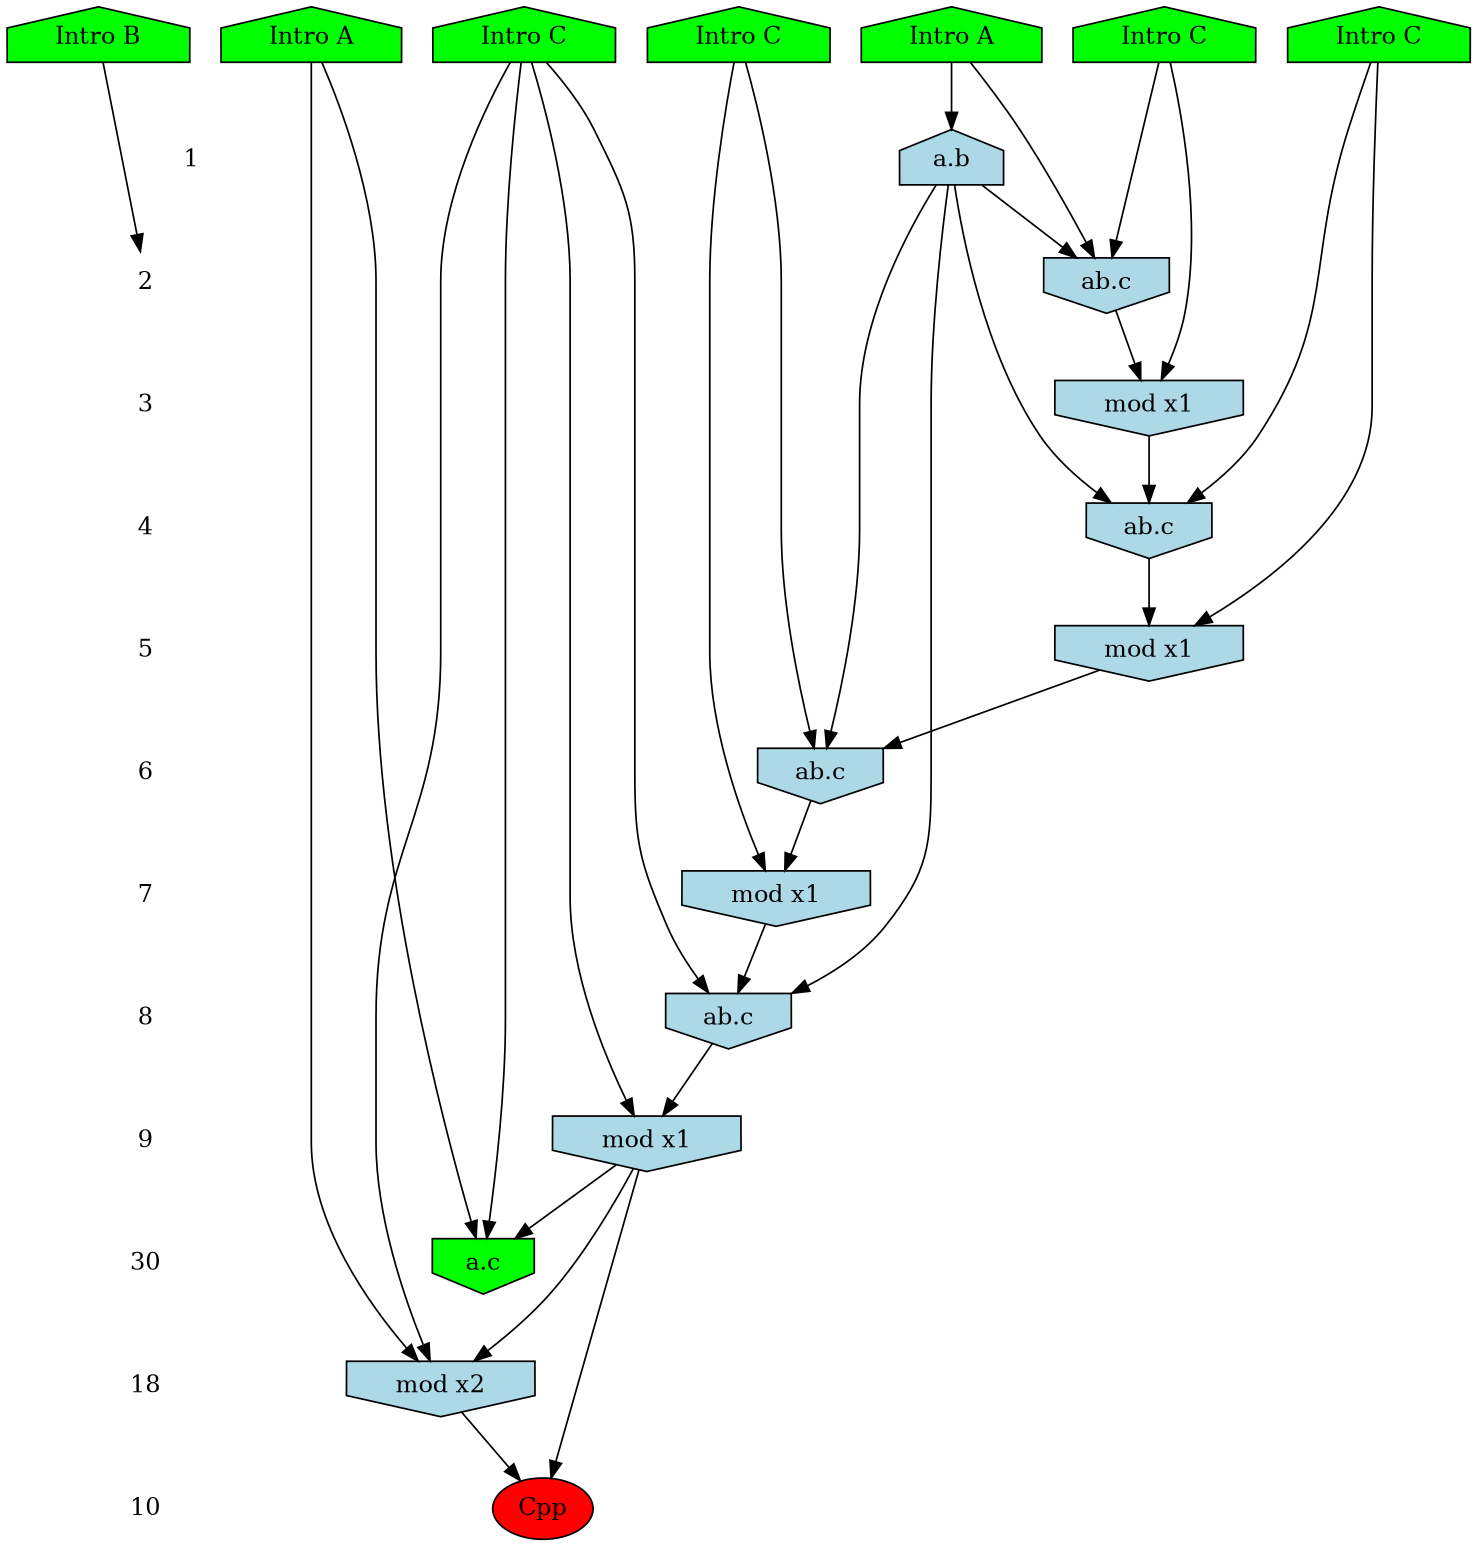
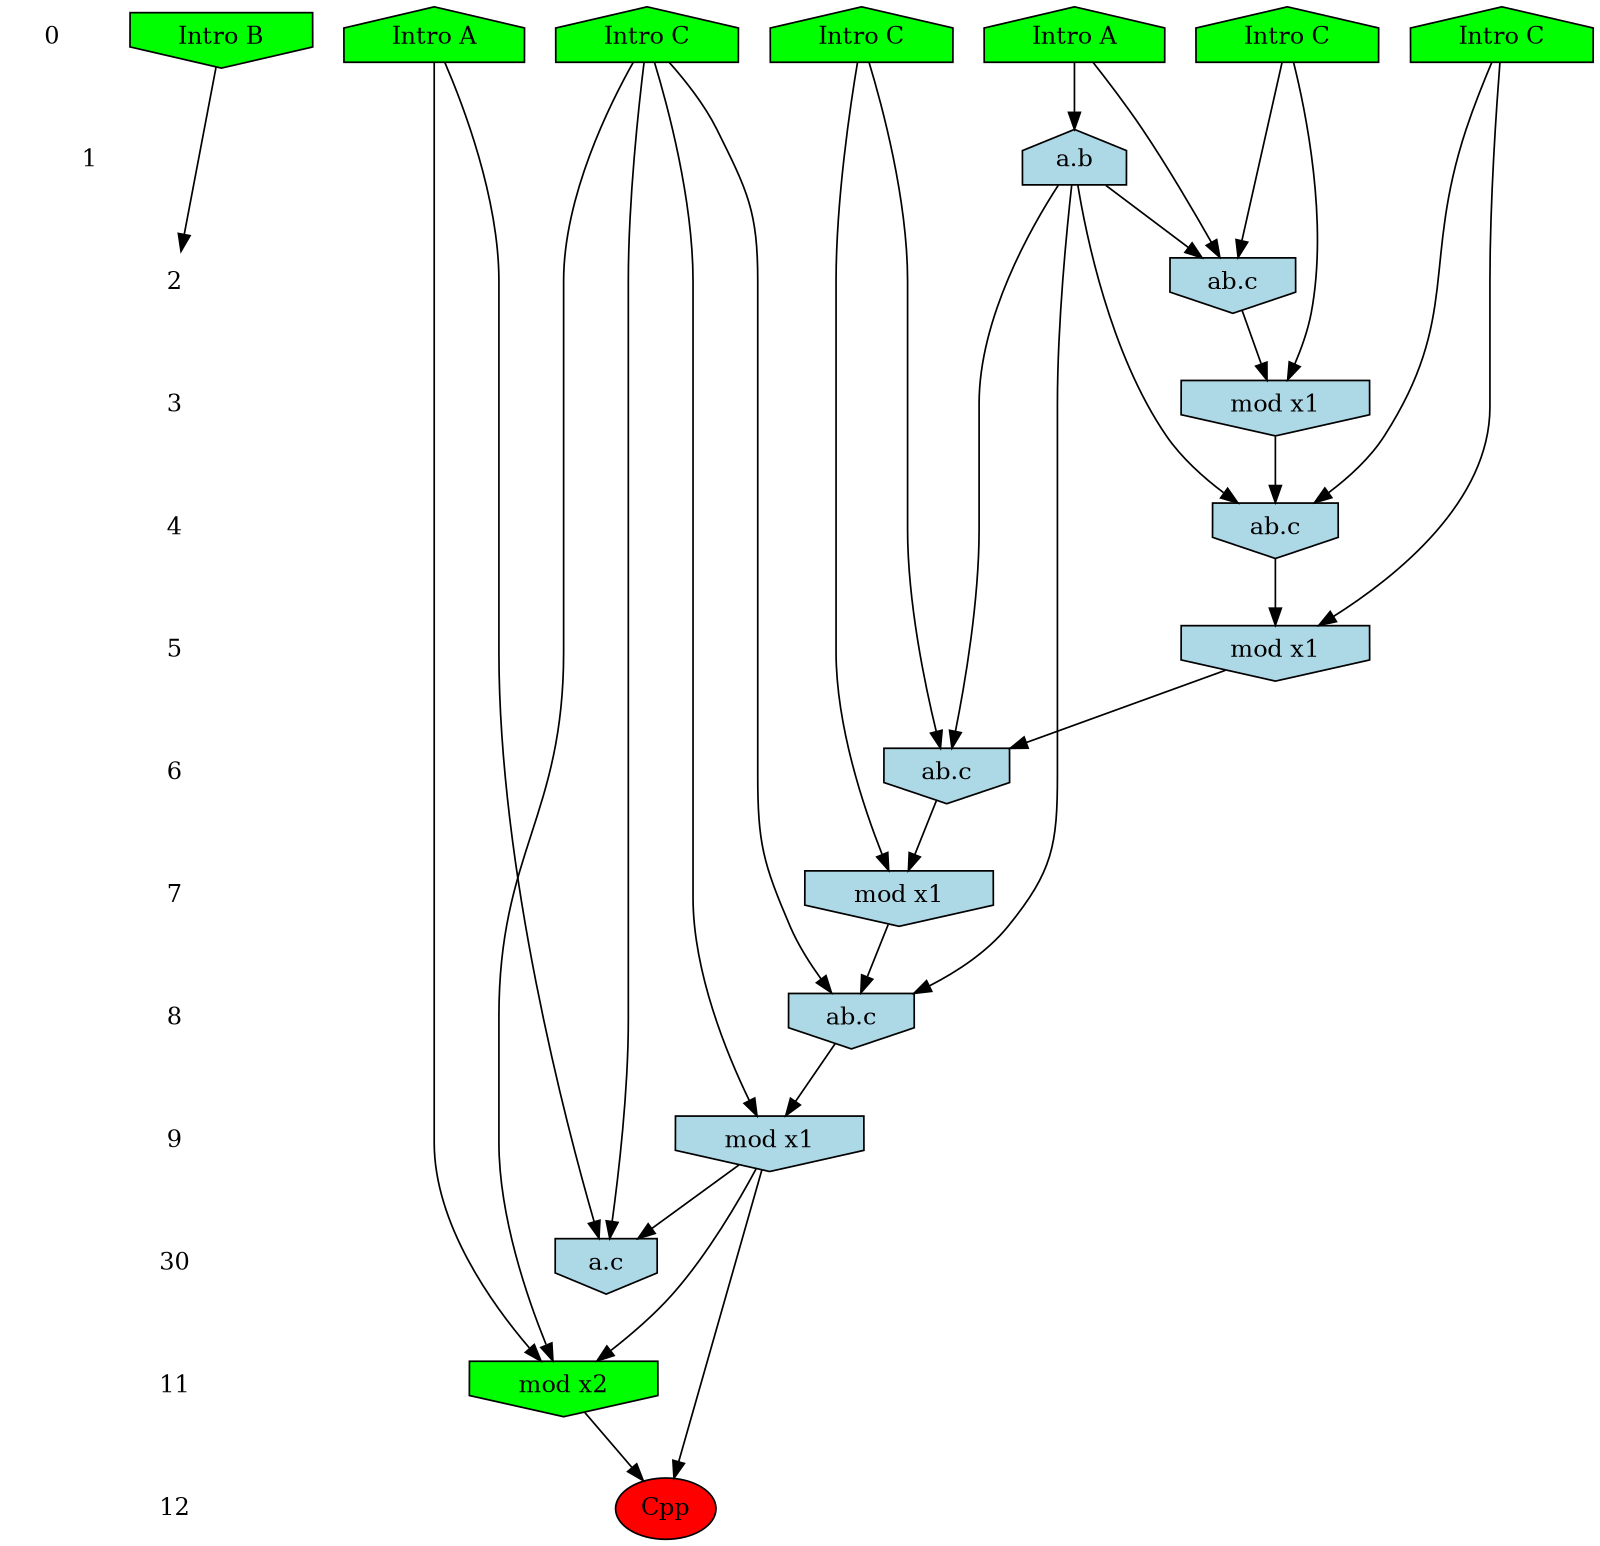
node "0": added
node "Intro B": shape house -> invhouse
node "a.c": fillcolor green -> lightblue
node "18": label "18" -> "11"
node "mod x2": fillcolor lightblue -> green
node "10": label "10" -> "12"
